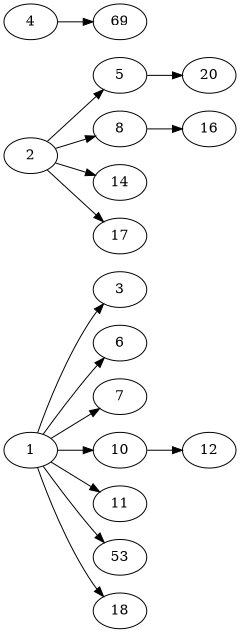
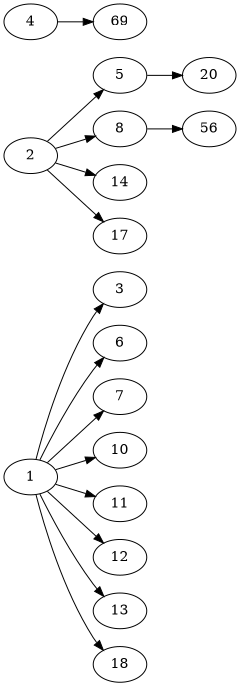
node "16": label "16" -> "56"
edge "10" -> "12": now "1" -> "12"
node "53": label "53" -> "13"
